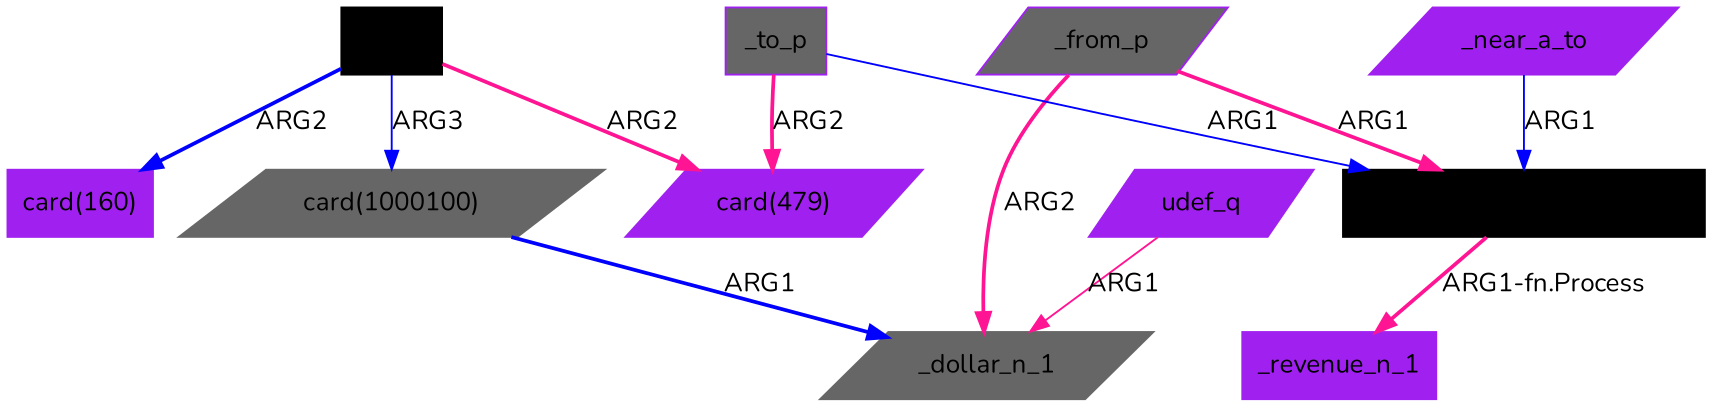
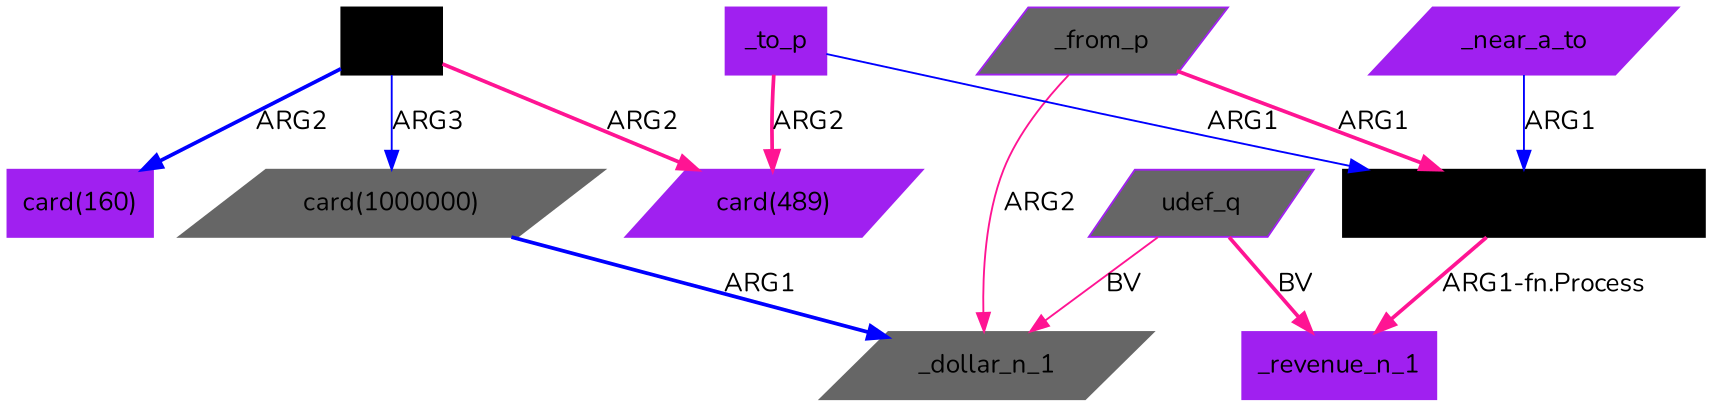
node "_to_p": fillcolor gray40 -> purple
edge "_from_p" -> "_dollar_n_1": style bold -> solid
node "card(1000100)": label "card(1000100)" -> "card(1000000)"
node "card(479)": label "card(479)" -> "card(489)"
node "udef_q": fillcolor purple -> gray40
edge "udef_q" -> "_revenue_n_1": added, label "BV"
edge "udef_q" -> "_dollar_n_1": label "ARG1" -> "BV"
